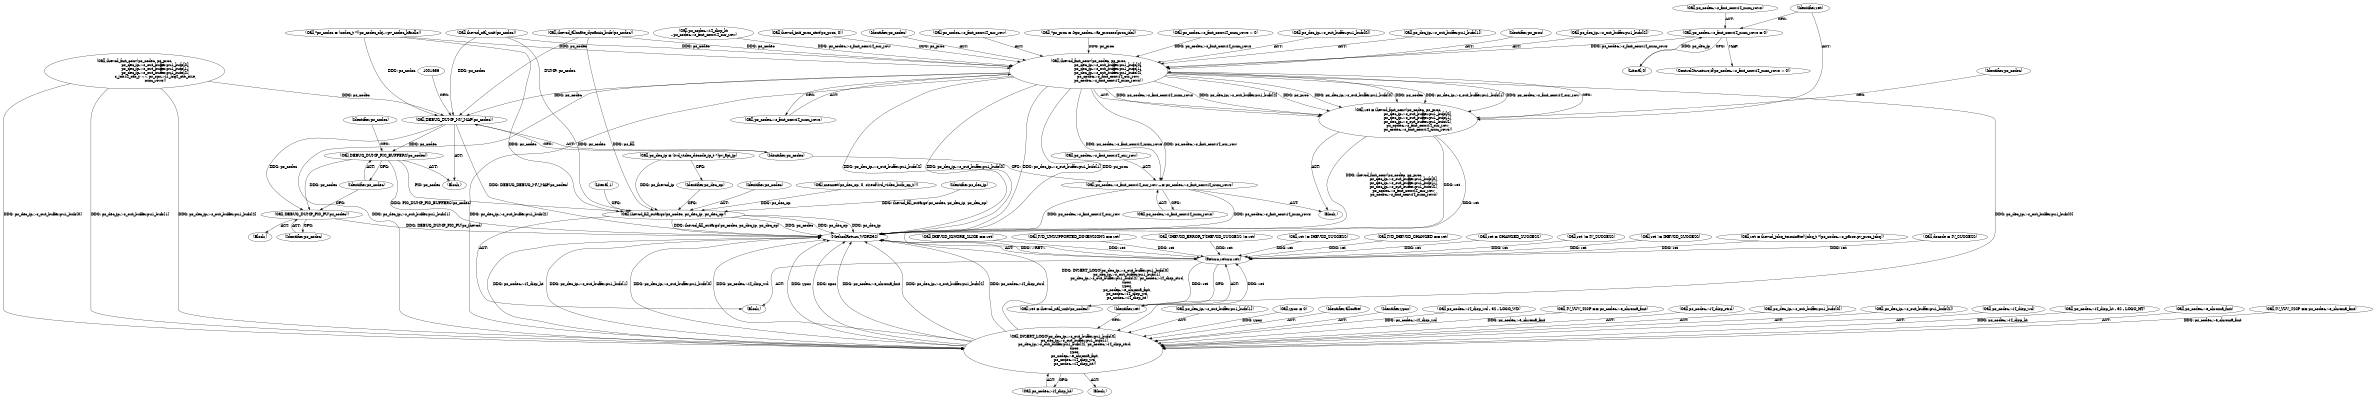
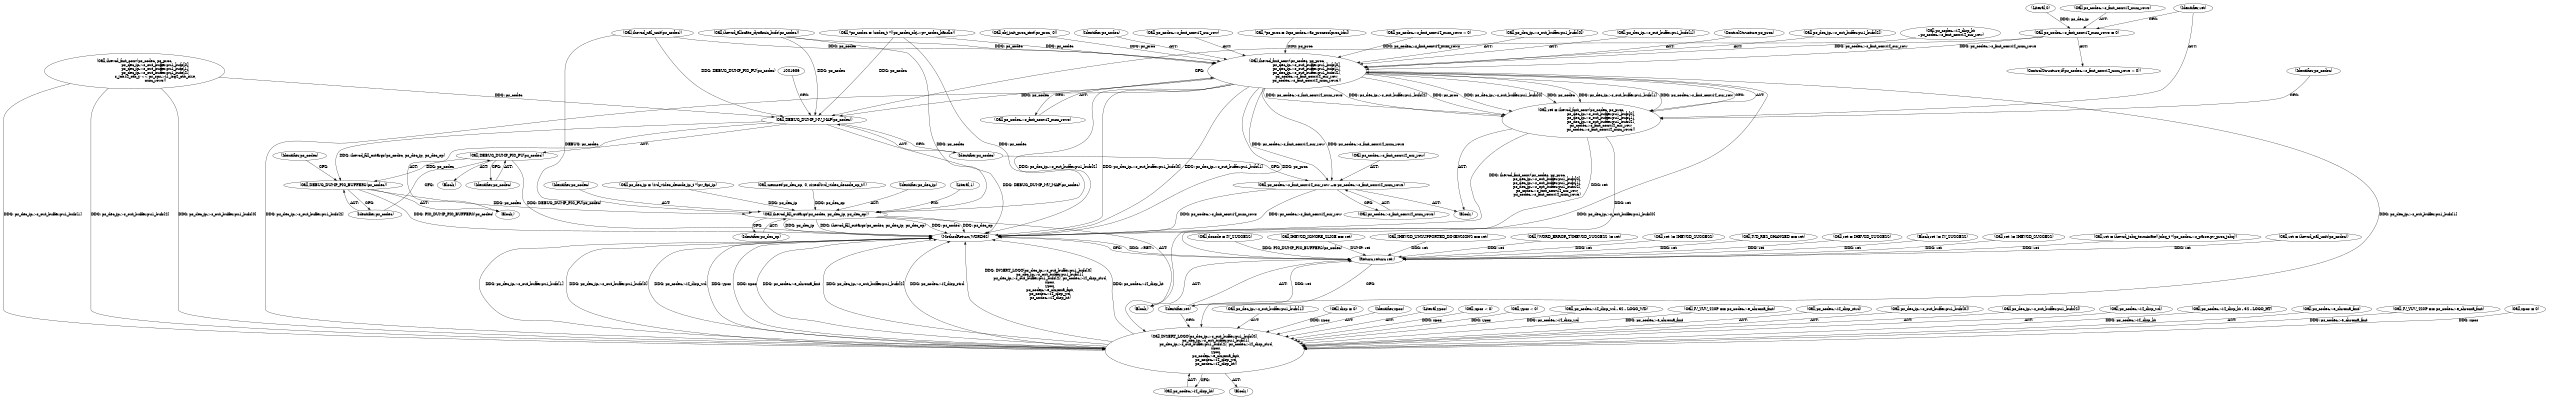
node "(Call,ihevcd_init_proc_ctxt(ps_proc, 0))": label "(Call,ihevcd_init_proc_ctxt(ps_proc, 0))" -> "(Call,obj_init_proc_ctxt(ps_proc, 0))"
node "(Identifier,ps_proc)": label "(Identifier,ps_proc)" -> "(ControlStructure,ps_proc)"
edge "(Call,ps_codec->s_fmt_conv.i4_num_rows = 0)" -> "(ControlStructure,if(ps_codec->s_fmt_conv.i4_num_rows < 0))": label "MAP: " -> "AST: "
edge "(Call,ps_codec->s_fmt_conv.i4_num_rows = 0)" -> "(Literal,0)": now "(Call,ps_codec->s_fmt_conv.i4_num_rows = 0)" -> "(Call,DEBUG_DUMP_MV_MAP(ps_codec))"
edge "(Call,ihevcd_nal_unit(ps_codec))" -> "(Call,DEBUG_DUMP_MV_MAP(ps_codec))": label "DDG: ps_codec" -> "DDG: DEBUG_DUMP_PIC_PU(ps_codec)"
edge "(Call,ihevcd_allocate_dynamic_bufs(ps_codec))" -> "(Call,DEBUG_DUMP_MV_MAP(ps_codec))": label "DUMP: ps_codec" -> "DDG: ps_codec"
edge "(Call,DEBUG_DUMP_MV_MAP(ps_codec))" -> "(Call,DEBUG_DUMP_PIC_BUFFERS(ps_codec))": label "DDG: ps_codec" -> "DDG: ihevcd_fill_outargs(ps_codec, ps_dec_ip, ps_dec_op)"
edge "(Call,ihevcd_nal_unit(ps_codec))" -> "(Call,ihevcd_fill_outargs(ps_codec, ps_dec_ip, ps_dec_op))": label "DDG: ps_codec" -> "DEBUG: ps_codec"
edge "(Call,ihevcd_allocate_dynamic_bufs(ps_codec))" -> "(Call,ihevcd_fill_outargs(ps_codec, ps_dec_ip, ps_dec_op))": label "DDG: ps_fill" -> "DDG: ps_codec"
edge "(Call,DEBUG_DUMP_MV_MAP(ps_codec))" -> "(Call,DEBUG_DUMP_PIC_PU(ps_codec))": label "DDG: ps_codec" -> "AST: "
edge "(Call,ps_dec_ip = (ivd_video_decode_ip_t *)pv_api_ip)" -> "(Identifier,ps_dec_op)": now "(Call,ihevcd_fill_outargs(ps_codec, ps_dec_ip, ps_dec_op))" -> "(Identifier,ps_dec_op)"
edge "(Call,DEBUG_DUMP_PIC_BUFFERS(ps_codec))" -> "(Call,DEBUG_DUMP_PIC_PU(ps_codec))": reversed
edge "(Call,DEBUG_DUMP_PIC_BUFFERS(ps_codec))" -> "(Call,ihevcd_fill_outargs(ps_codec, ps_dec_ip, ps_dec_op))": label "PIC: ps_codec" -> "DDG: ps_codec"
edge "(Call,DEBUG_DUMP_MV_MAP(ps_codec))" -> "(MethodReturn,WORD32)": label "DDG: DEBUG_DEBUG_MV_MAP(ps_codec)" -> "DDG: DEBUG_DUMP_MV_MAP(ps_codec)"
edge "(Call,ps_dec_ip = (ivd_video_decode_ip_t *)pv_api_ip)" -> "(Call,ihevcd_fill_outargs(ps_codec, ps_dec_ip, ps_dec_op))": label "DDG: ps_ihevcd_ip" -> "DDG: ps_dec_ip"
node "(Call,memset(ps_dec_op, 0, sizeof(ivd_video_bufs_op_t)))": label "(Call,memset(ps_dec_op, 0, sizeof(ivd_video_bufs_op_t)))" -> "(Call,memset(ps_dec_op, 0, sizeof(ivd_video_decode_op_t)))"
edge "(Literal,1)" -> "(Call,ihevcd_fill_outargs(ps_codec, ps_dec_ip, ps_dec_op))": label "CFG: " -> "PIC: "
edge "(Identifier,ps_dec_op)" -> "(Call,ihevcd_fill_outargs(ps_codec, ps_dec_ip, ps_dec_op))": label "CFG: " -> "AST: "
edge "(Identifier,ps_dec_ip)" -> "(Call,ihevcd_fill_outargs(ps_codec, ps_dec_ip, ps_dec_op))": label "DDG: ihevcd_fill_outargs(ps_codec, ps_dec_ip, ps_dec_op)" -> "AST: "
edge "(Call,DEBUG_DUMP_PIC_PU(ps_codec))" -> "(MethodReturn,WORD32)": label "DDG: DEBUG_DUMP_PIC_PU(ps_ihevcd)" -> "DDG: DEBUG_DUMP_PIC_PU(ps_codec)"
node "(Call,IVD_UNSUPPORTED_DIMENSIONS == ret)": label "(Call,IVD_UNSUPPORTED_DIMENSIONS == ret)" -> "(Call,IHEVCD_UNSUPPORTED_DIMENSIONS == ret)"
node "(Call,(IHEVCD_ERROR_T)IHEVCD_SUCCESS != ret)": label "(Call,(IHEVCD_ERROR_T)IHEVCD_SUCCESS != ret)" -> "(Call,(WORD_ERROR_T)IHEVCD_SUCCESS != ret)"
node "(Call,IVD_IHEVCD_CHANGED == ret)": label "(Call,IVD_IHEVCD_CHANGED == ret)" -> "(Call,IVD_RES_CHANGED == ret)"
node "(Call,ret = CHANGED_SUCCESS)": label "(Call,ret = CHANGED_SUCCESS)" -> "(Call,ret = IHEVCD_SUCCESS)"
node "(Call,ret != IV_SUCCESS)": label "(Call,ret != IV_SUCCESS)" -> "(Block,ret != IV_SUCCESS)"
edge "(MethodReturn,WORD32)" -> "(Return,return ret;)": label "AST: " -> "CFG: "
edge "(Call,IHEVCD_IGNORE_SLICE == ret)" -> "(Return,return ret;)": label "DDG: ret" -> "DUMP: ret"
edge "(Call,decode = IV_SUCCESS)" -> "(Return,return ret;)": label "DDG: ret" -> "DDG: PIC_DUMP_PIC_BUFFERS(ps_codec)"
edge "(Return,return ret;)" -> "(Call,ret = ihevcd_nal_unit(ps_codec))": reversed
node "(Call,ypos = 0)": label "(Call,ypos = 0)" -> "(Call,disp = 0)"
node "(Identifier,allocate)": label "(Identifier,allocate)" -> "(Identifier,xpos)"
node "(Identifier,ypos)": label "(Identifier,ypos)" -> "(Literal,ypos)"
node "(Call,xpos < 0)": added
node "(Call,ypos < 0)": added
node "(Call,xpos = 0)": added
